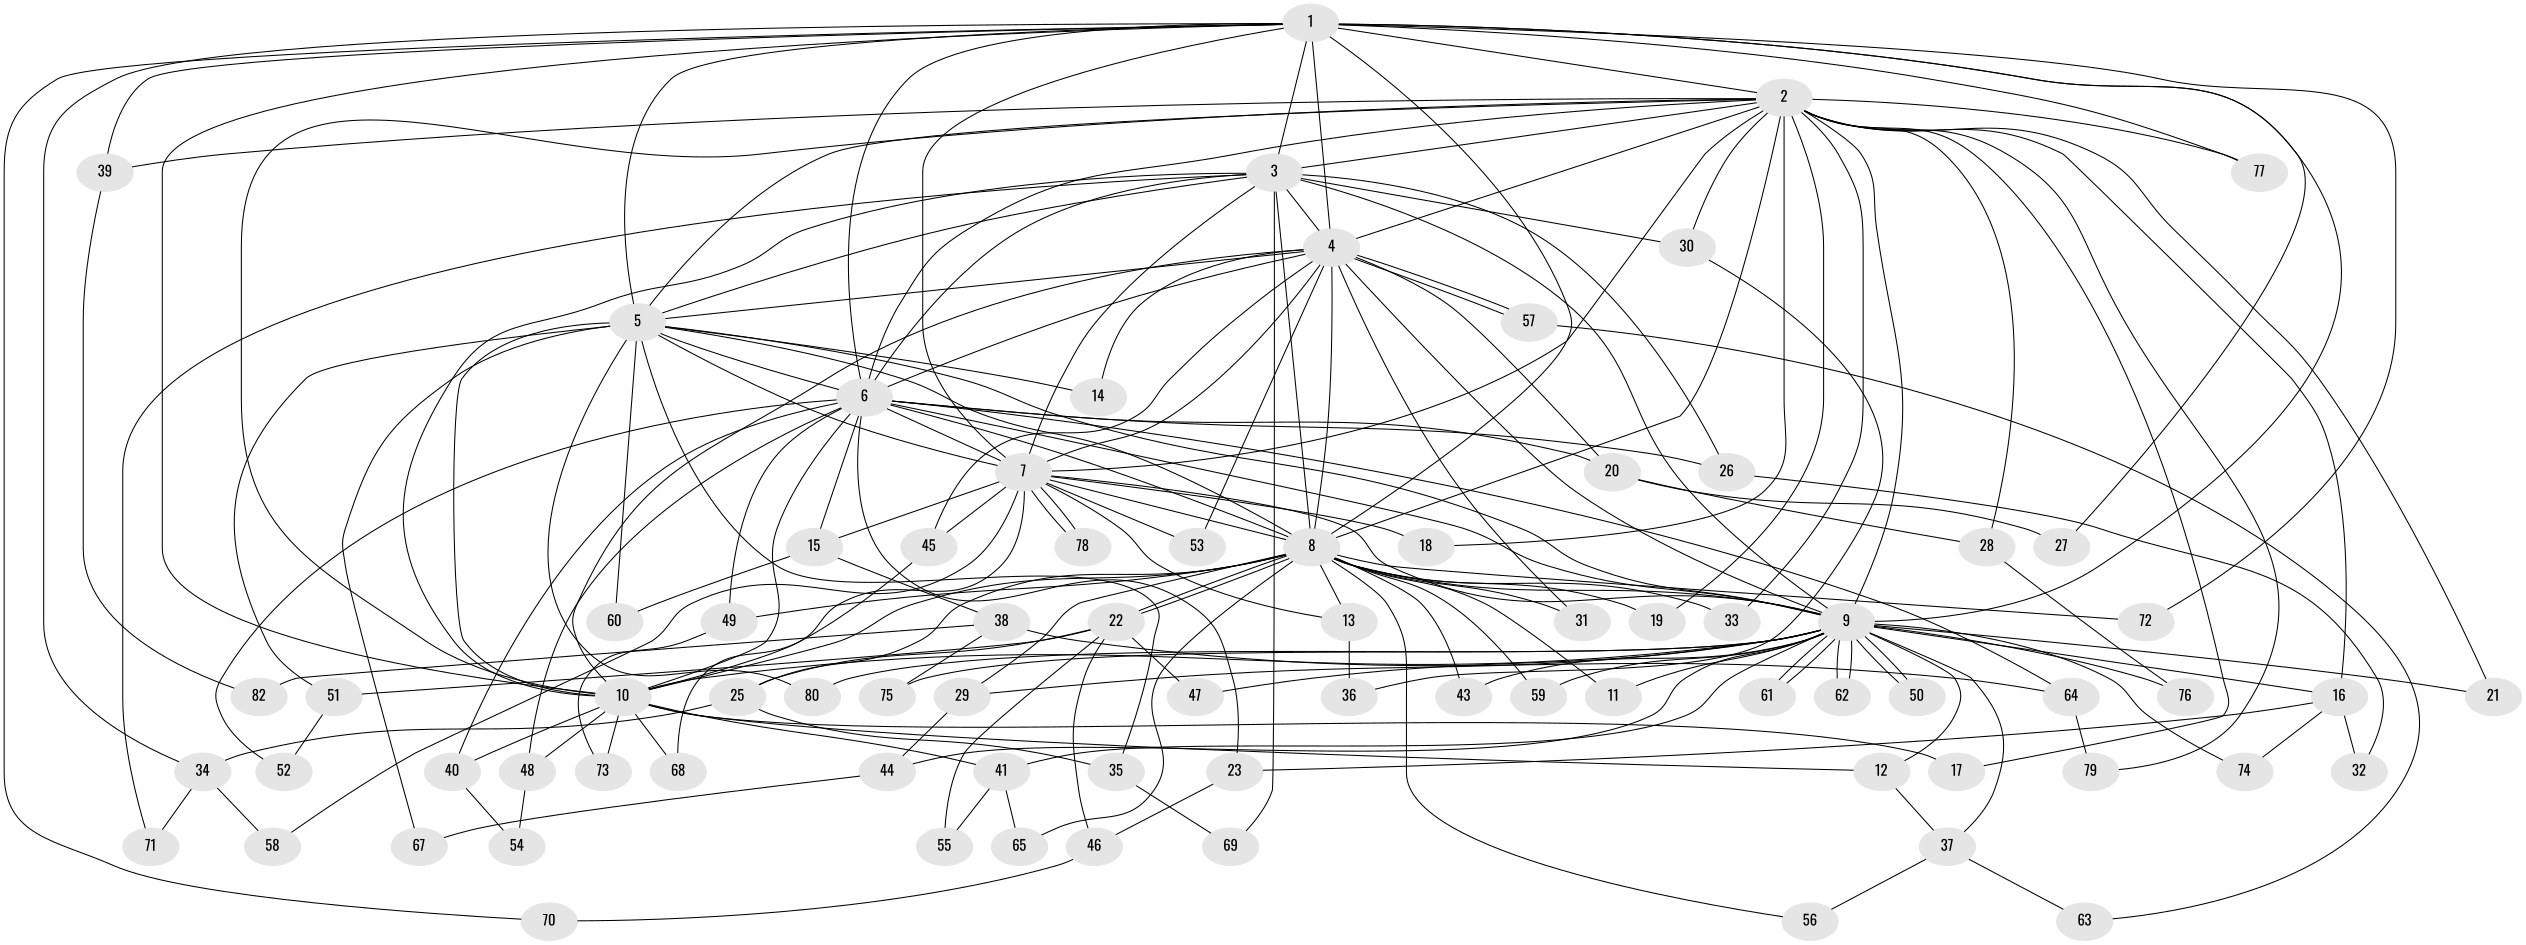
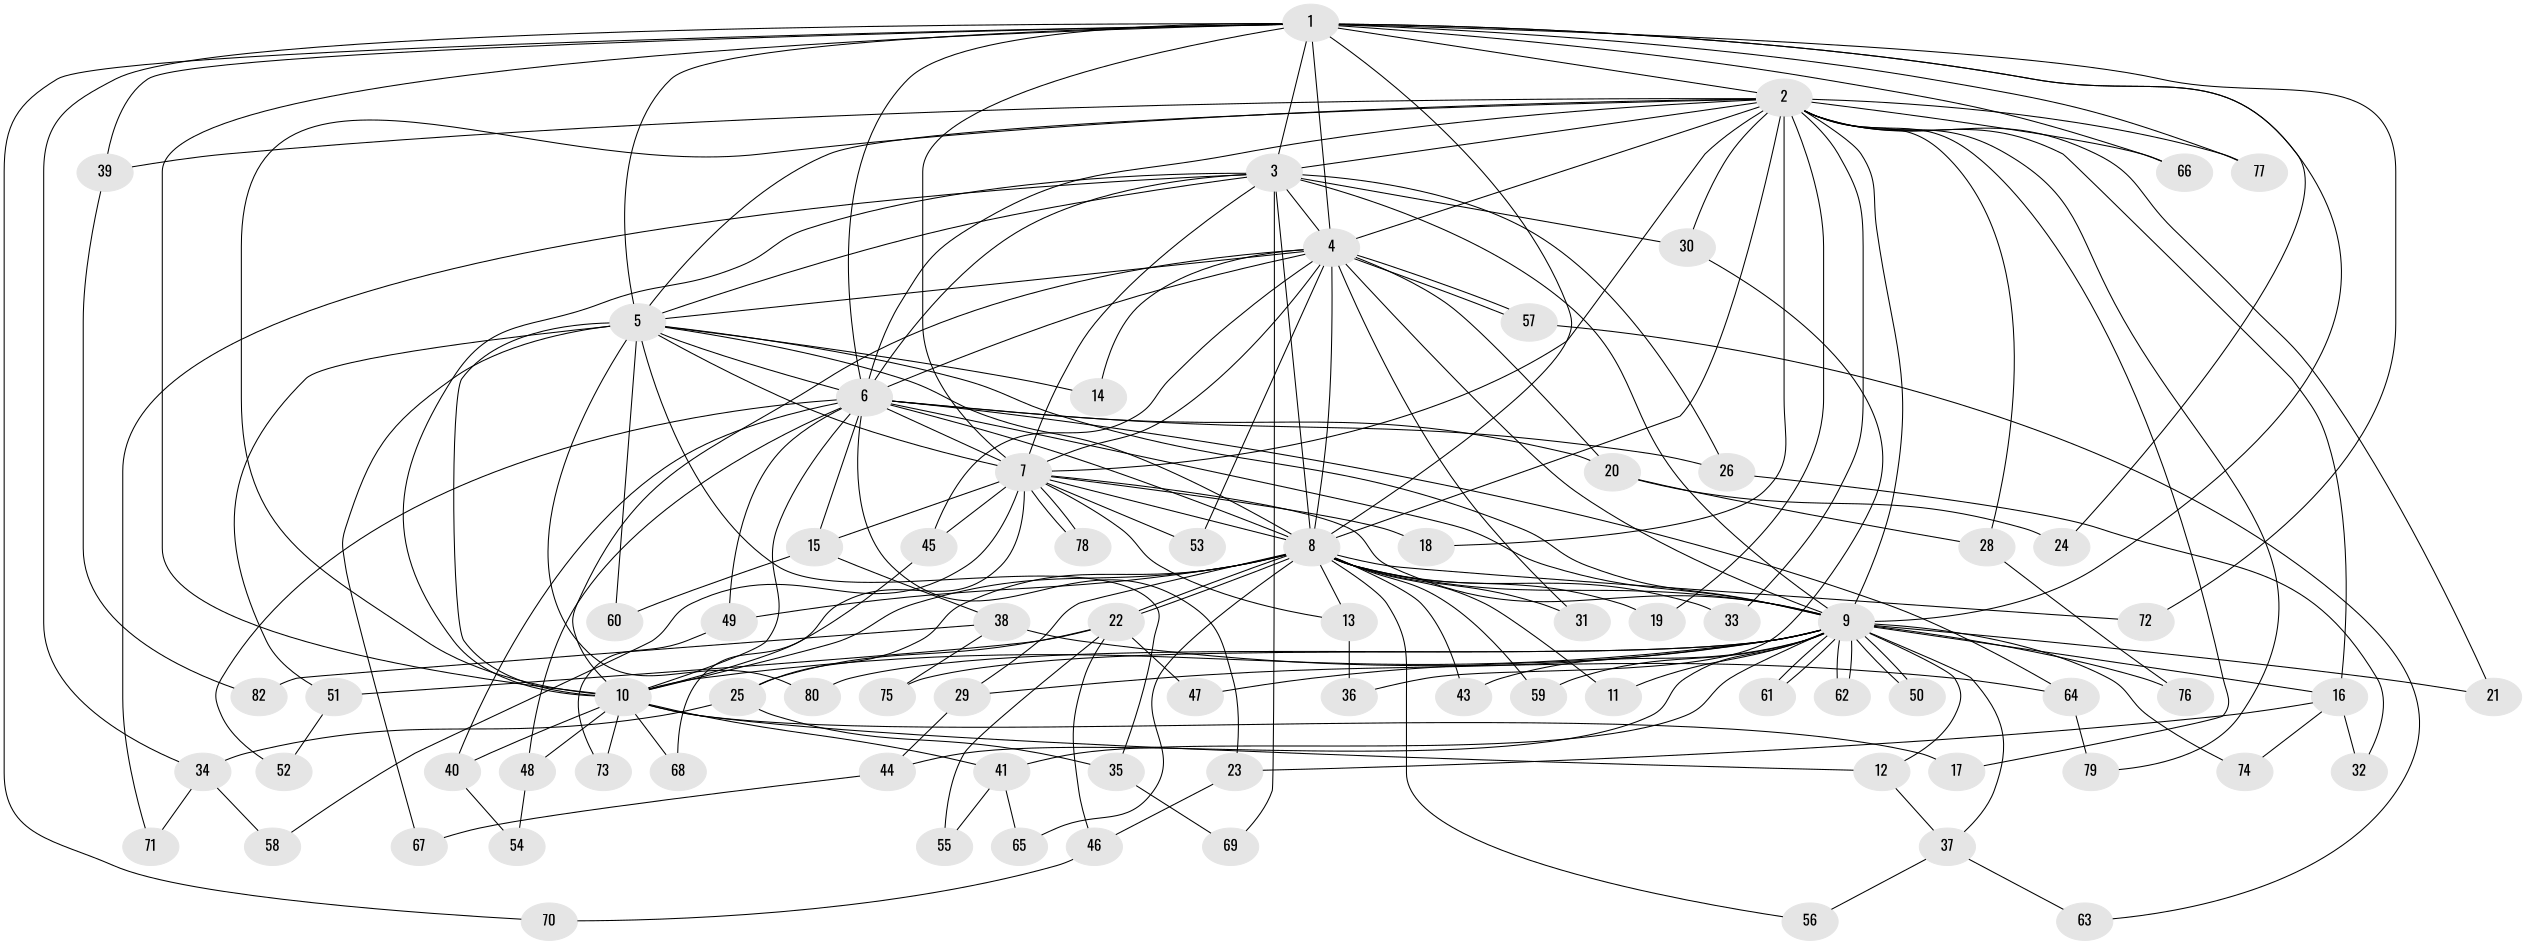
node "66": added
node "27": label "27" -> "24"
